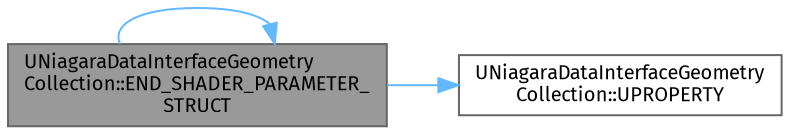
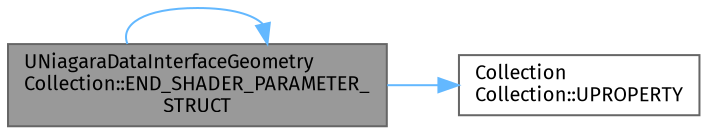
node "UNiagaraDataInterfaceGeometry Collection::UPROPERTY": label "UNiagaraDataInterfaceGeometry Collection::UPROPERTY" -> "Collection Collection::UPROPERTY"
